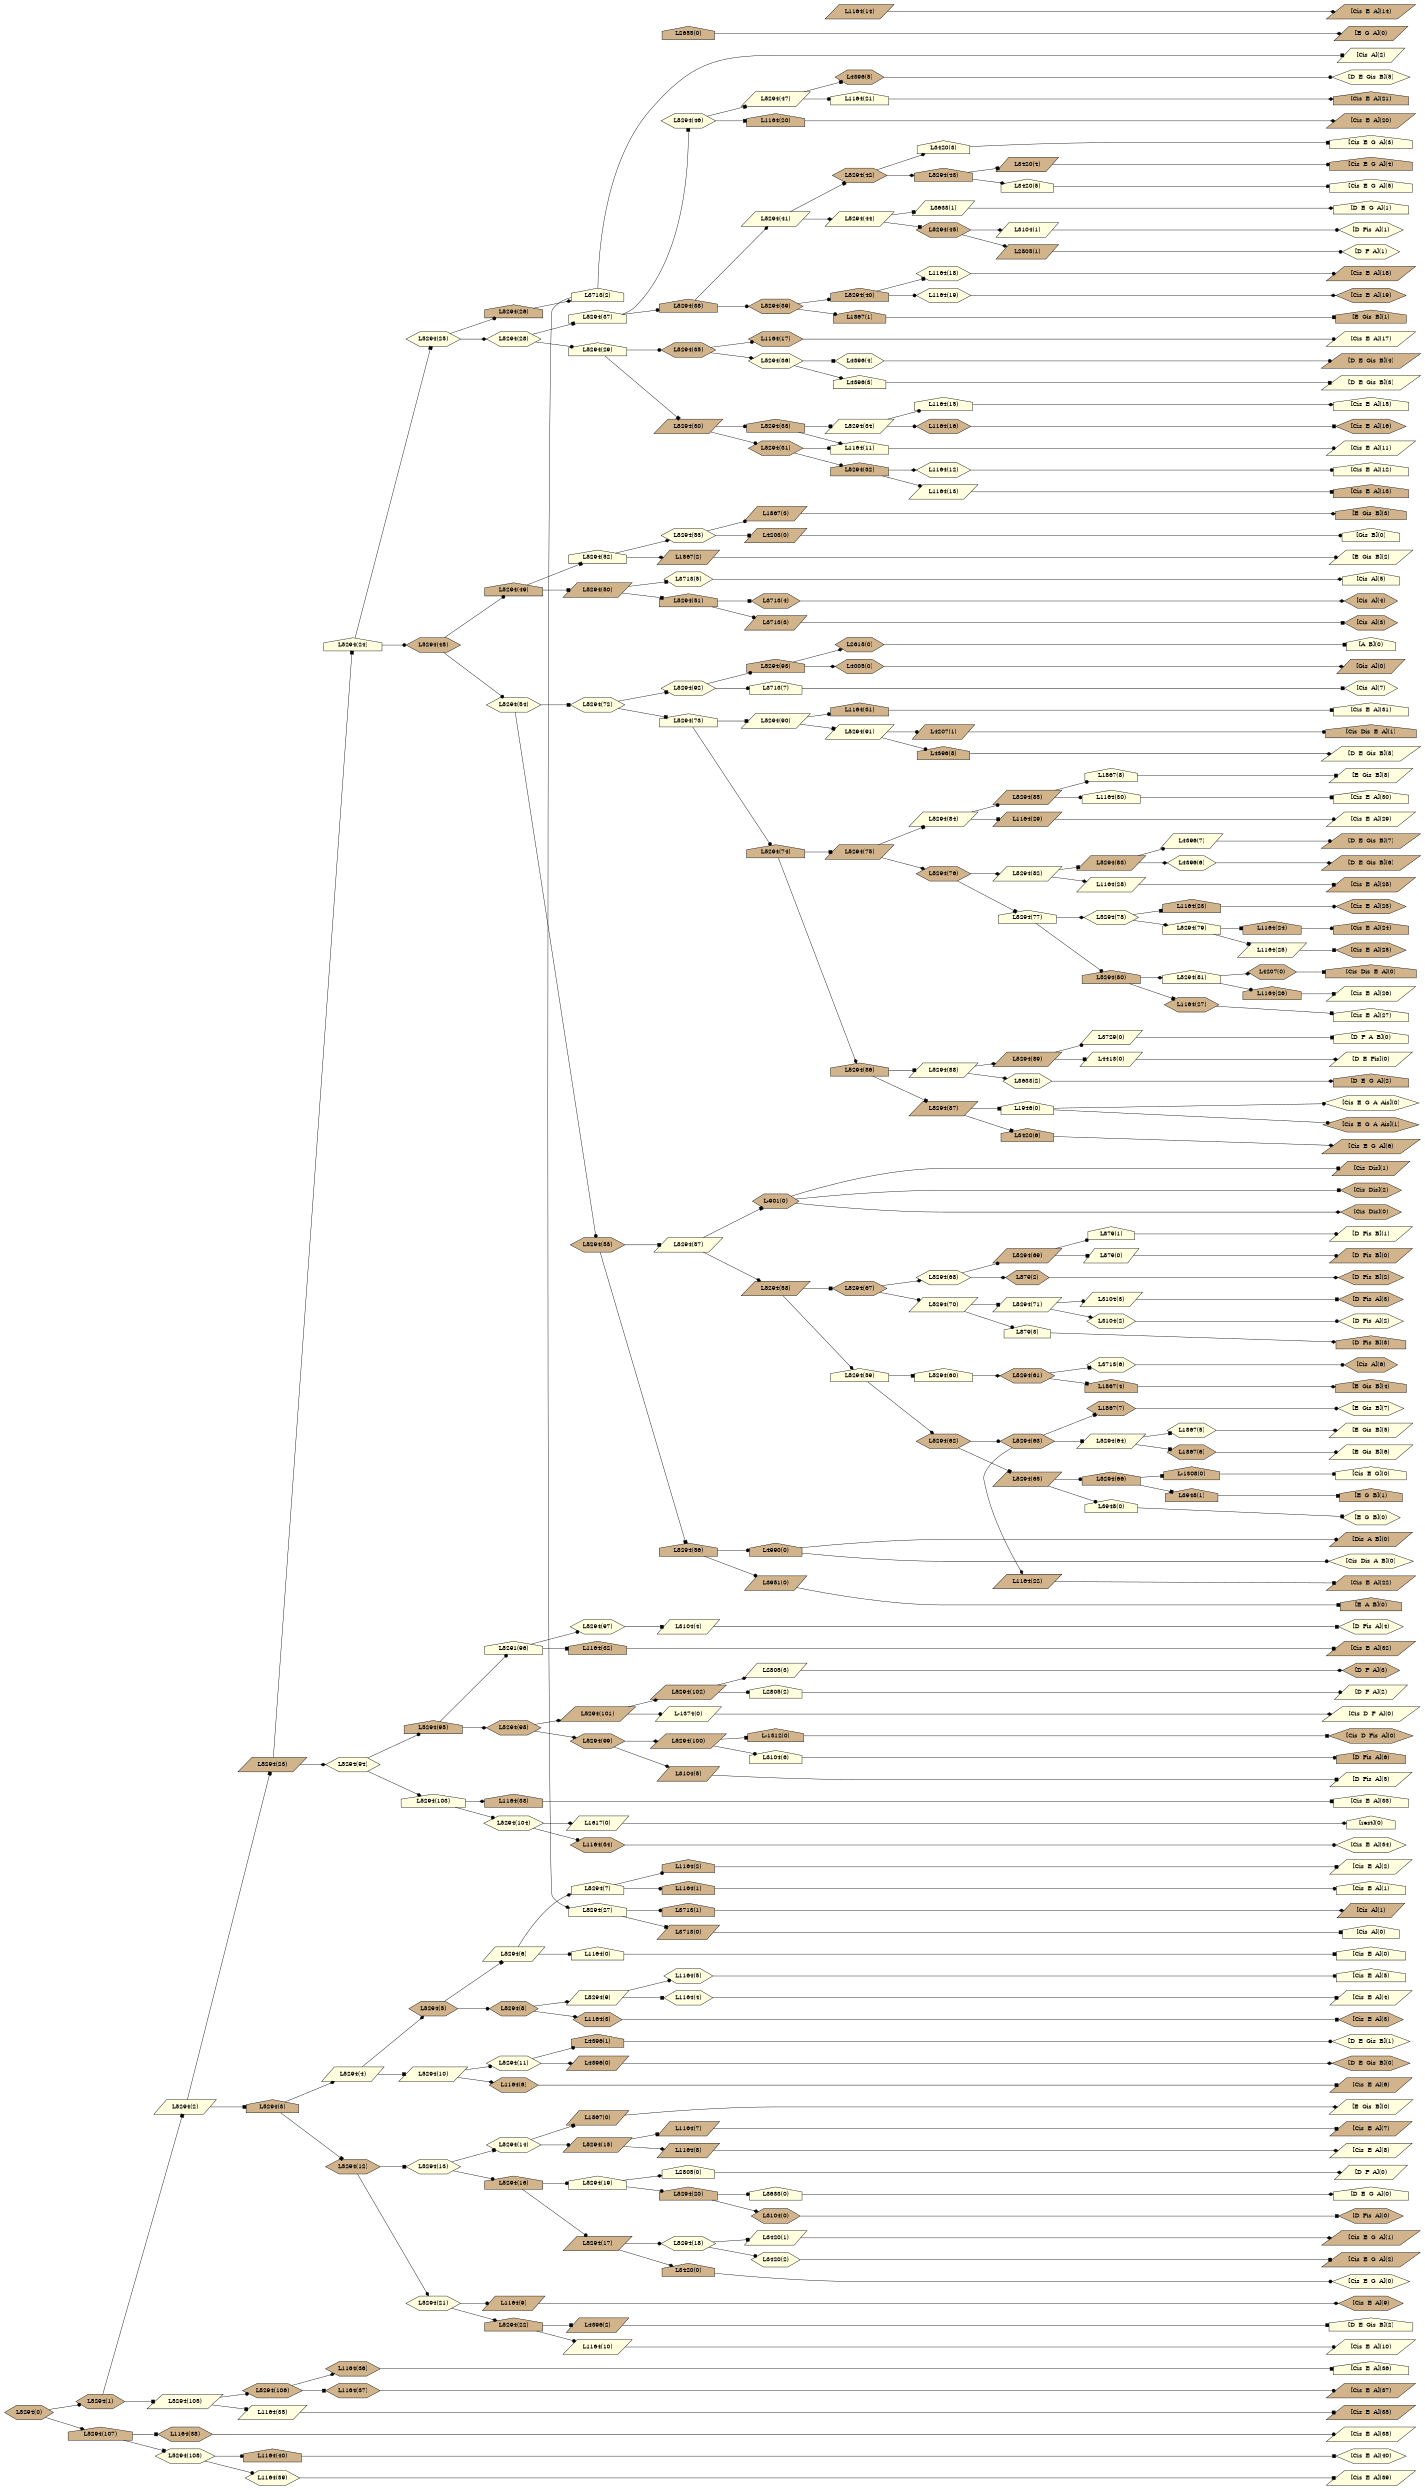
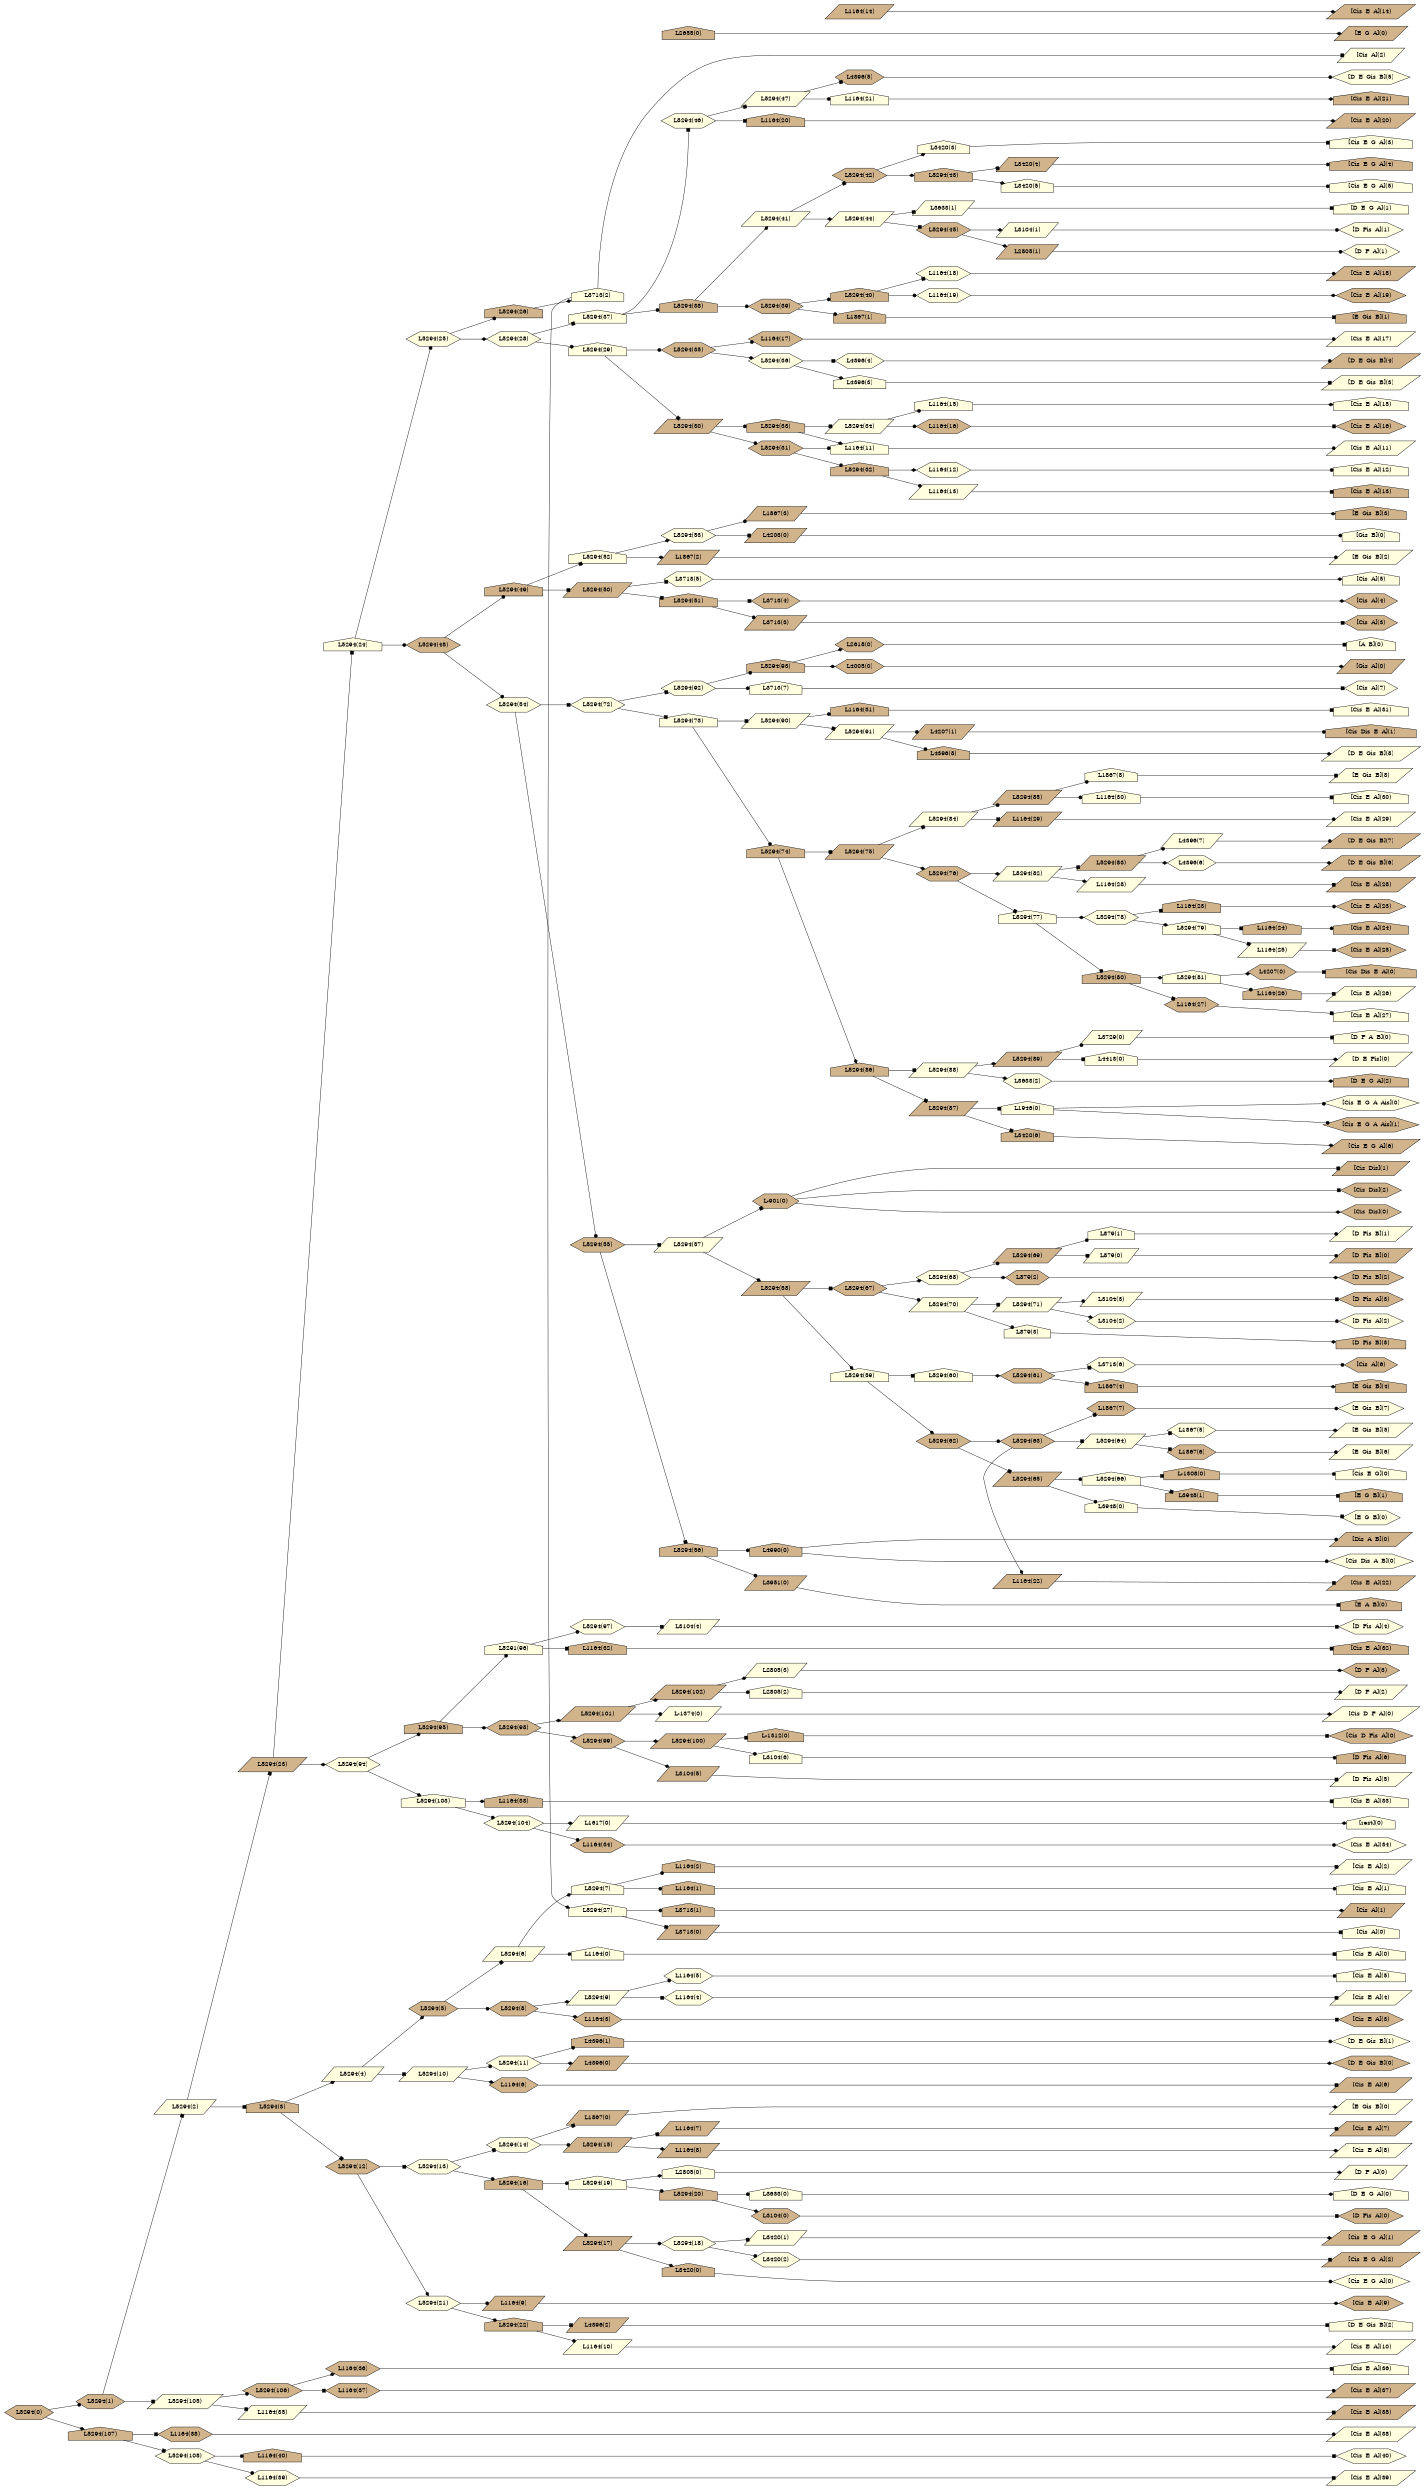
edge "L3633(1)" -> "[D  E  G  A](1)": arrowhead diamond -> box
edge "L5294(24)" -> "L5294(25)": arrowhead box -> dot
node "L4413(0)": shape parallelogram -> house
node "L5294(66)": fillcolor tan -> lightyellow
node "[Cis  E  A](32)": shape parallelogram -> house
